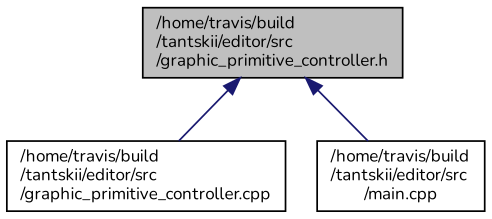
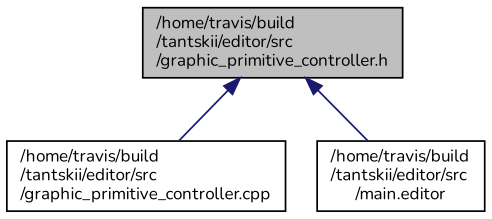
node "/home/travis/build /tantskii/editor/src /main.cpp": label "/home/travis/build /tantskii/editor/src /main.cpp" -> "/home/travis/build /tantskii/editor/src /main.editor"
